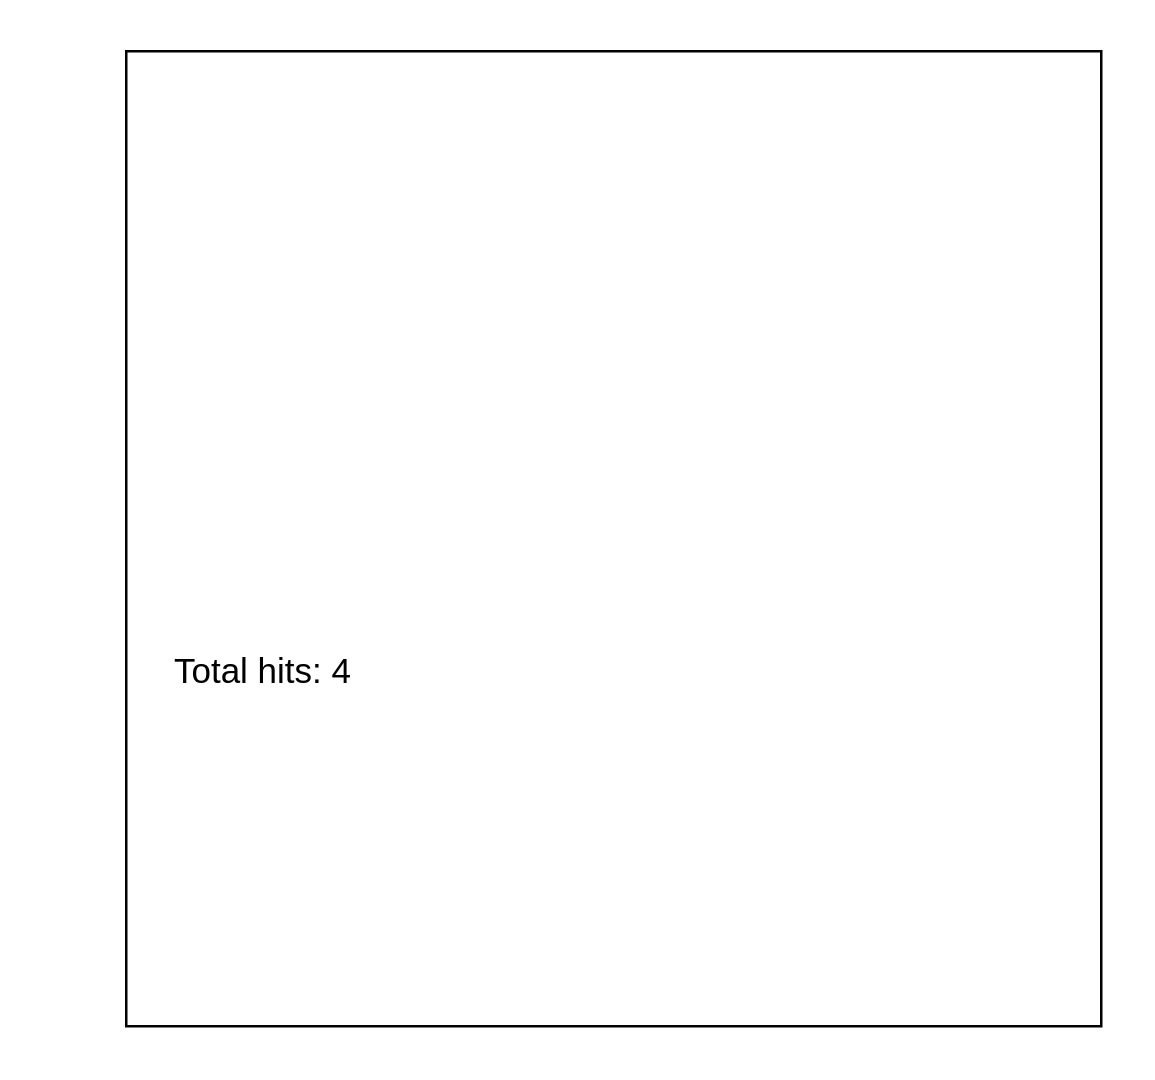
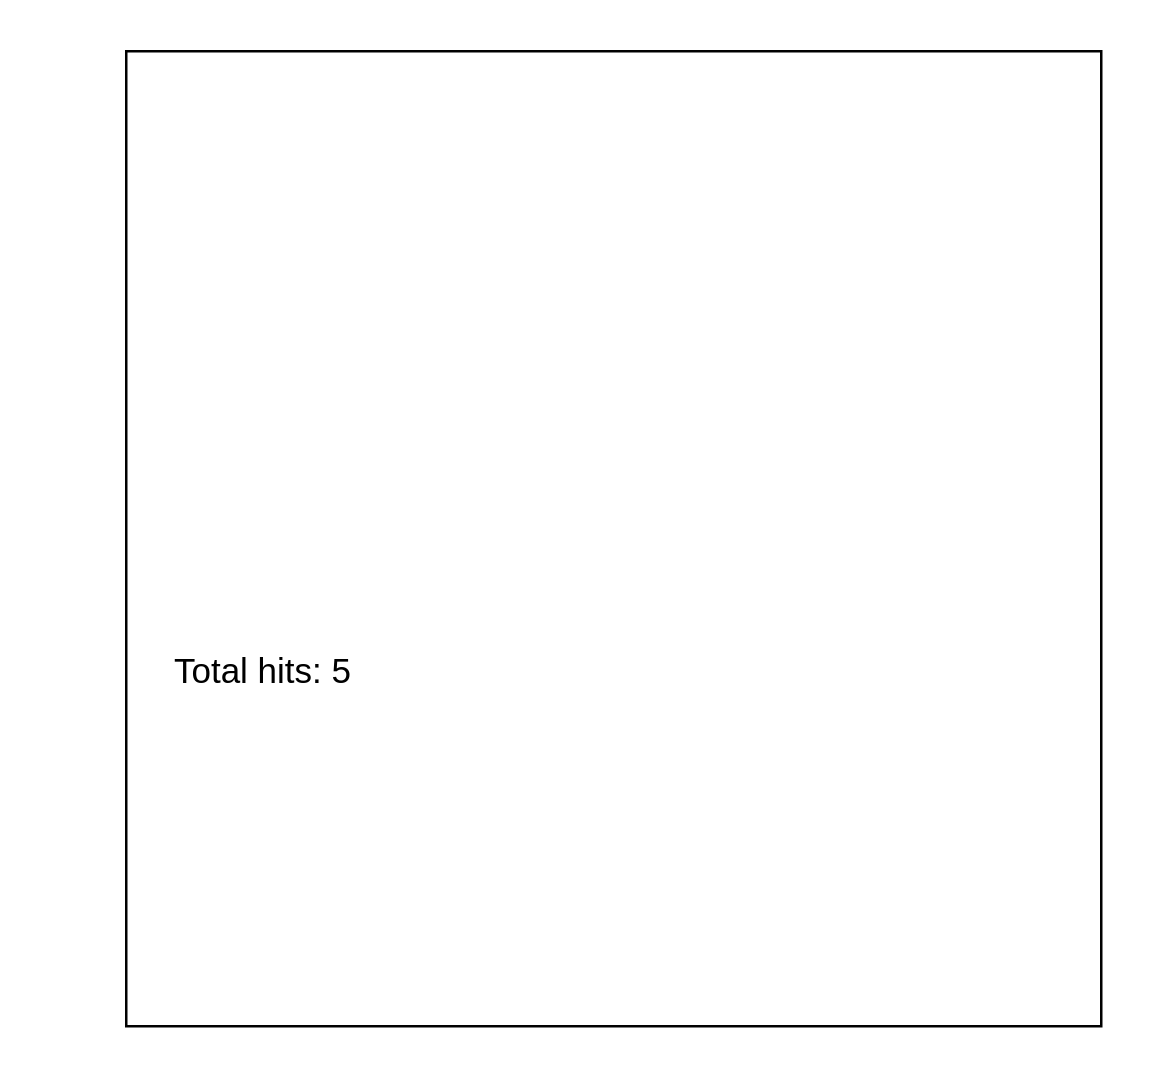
node "Total hits: 4": label "Total hits: 4" -> "Total hits: 5"
